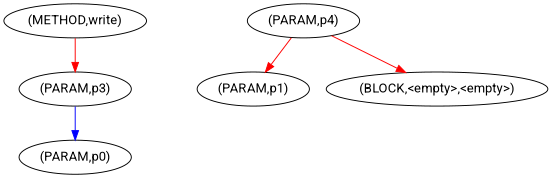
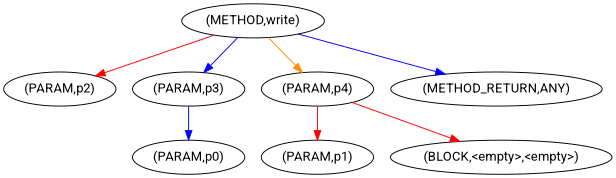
edge "(METHOD,write)" -> "(PARAM,p3)": color red -> blue
edge "(METHOD,write)" -> "(PARAM,p4)": added
node "(PARAM,p2)": added
node "(METHOD_RETURN,ANY)": added
